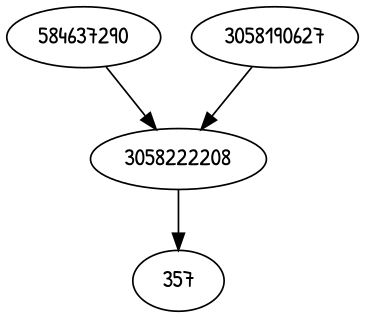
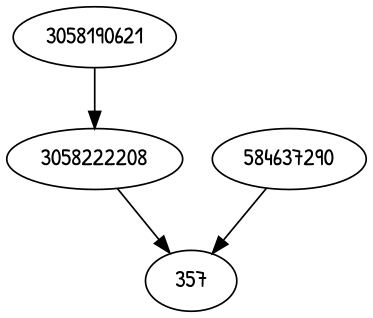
node "3058190627": label "3058190627" -> "3058190621"
edge "584637290" -> "3058222208": now "584637290" -> "357"
